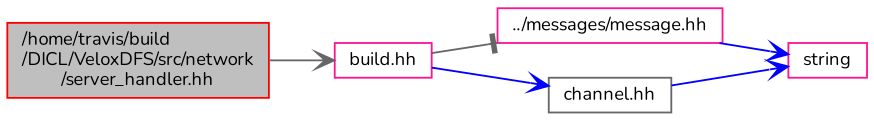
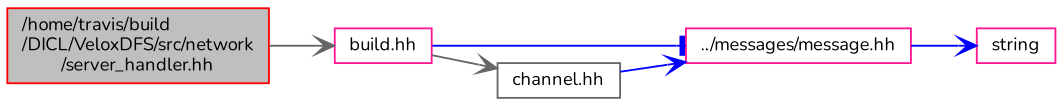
edge "build.hh" -> "../messages/message.hh": color gray40 -> blue
edge "build.hh" -> "channel.hh": color blue -> gray40
edge "channel.hh" -> "string": now "channel.hh" -> "../messages/message.hh"
